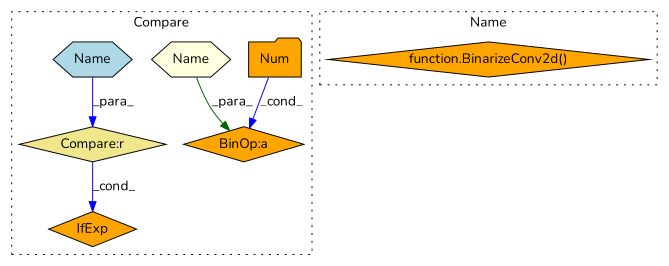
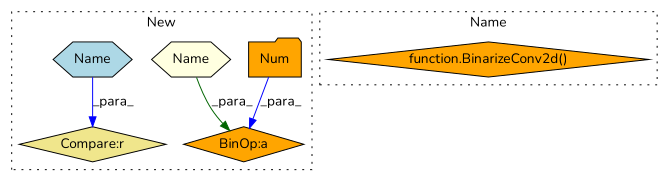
cluster "Compare": label "Compare" -> "New"
edge "Num" -> "BinOp:a": label "_cond_" -> "_para_"
node "IfExp": removed
